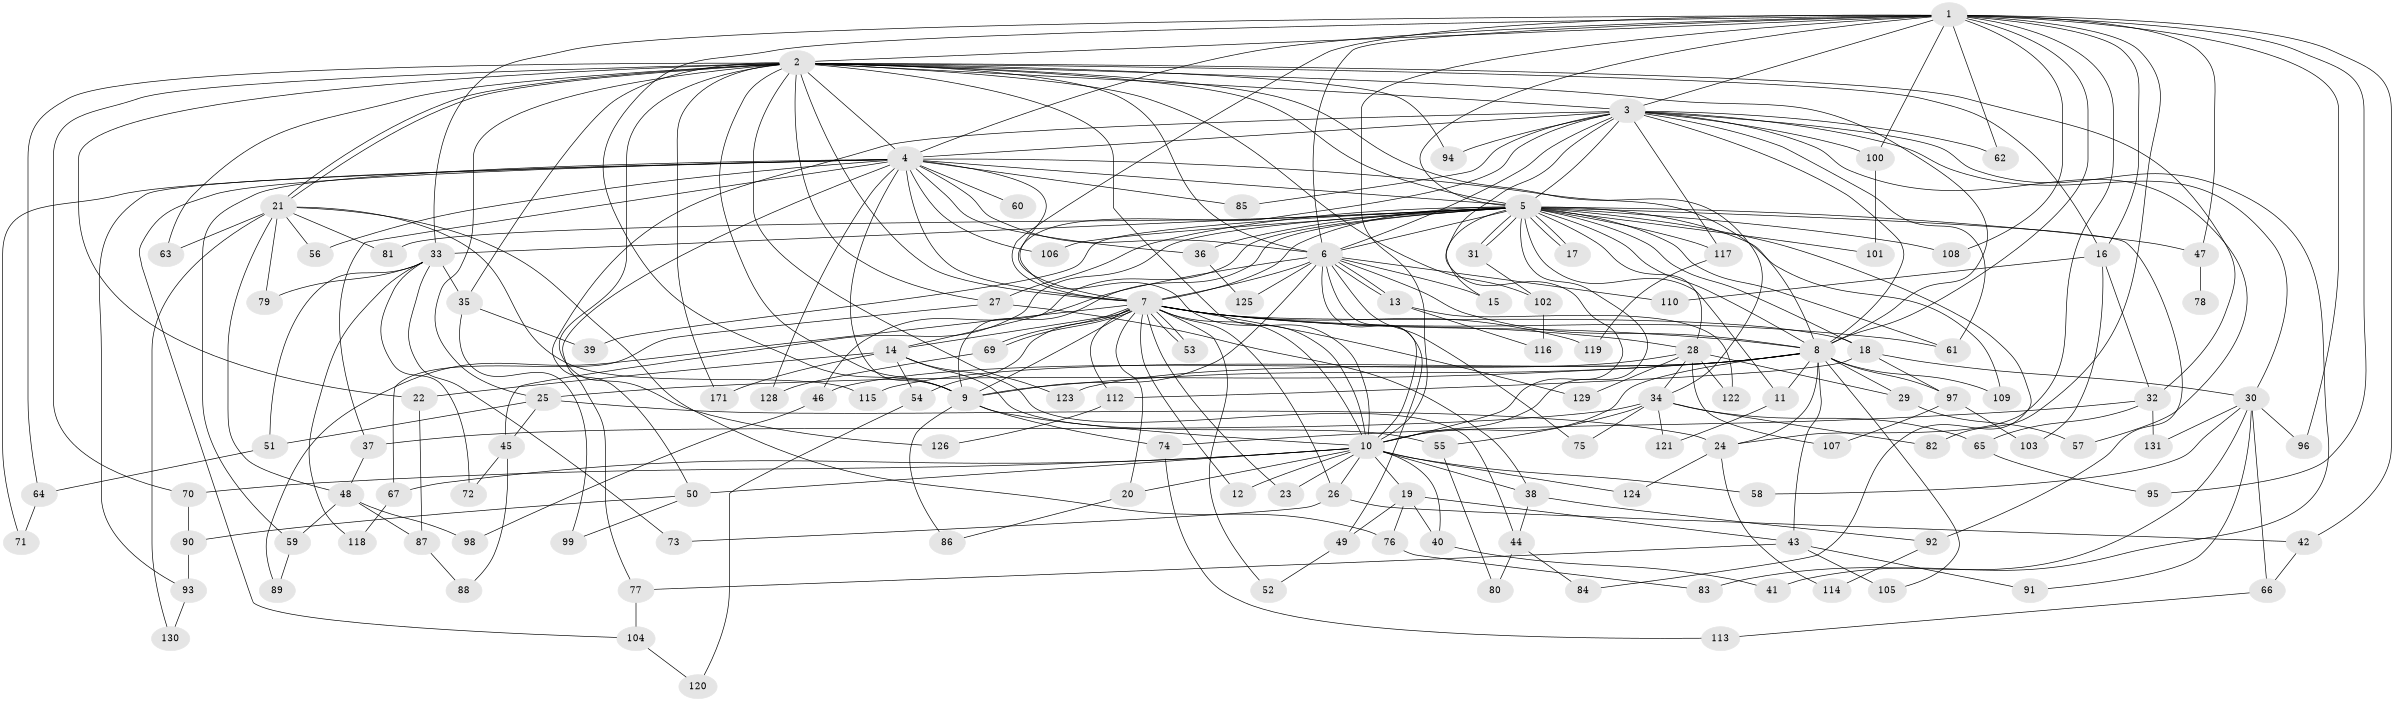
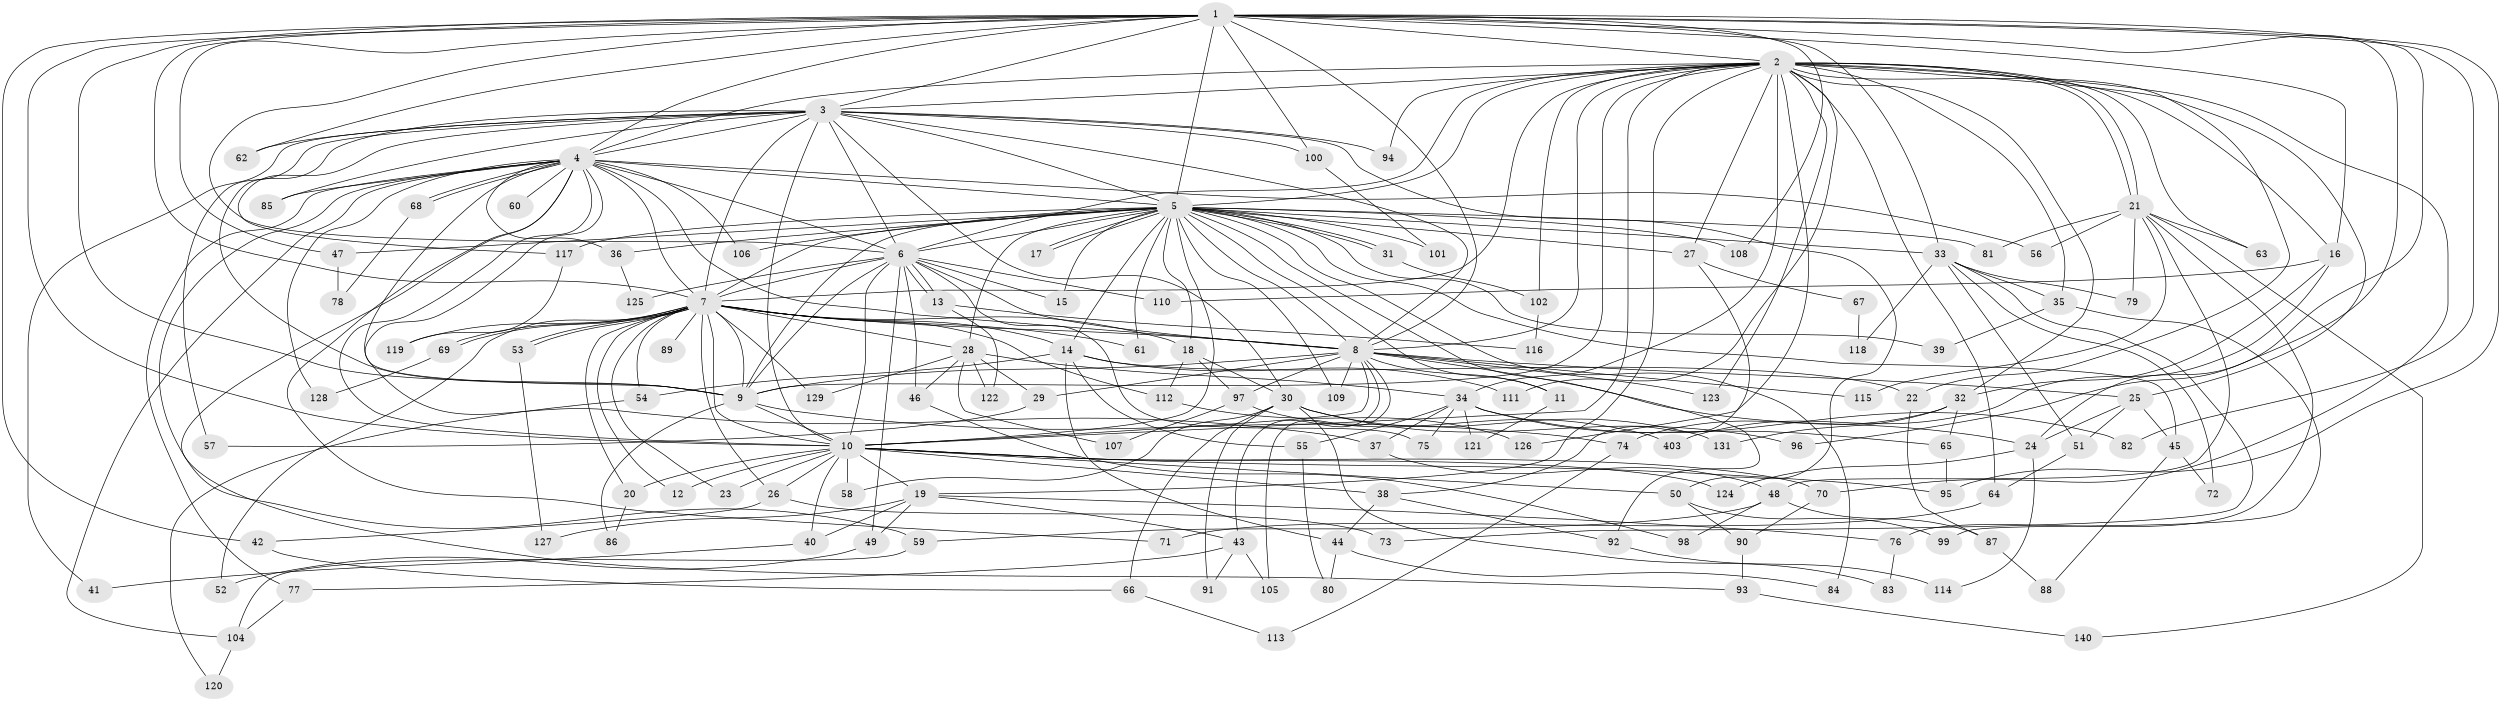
edge "3" -- "61": now "3" -- "9"
node "68": added
node "171": label "171" -> "111"
node "103": label "103" -> "403"
edge "10" -- "67": now "10" -- "95"
edge "2" -- "19": added
node "127": added
edge "59" -- "89": now "59" -- "104"
node "130": label "130" -> "140"
